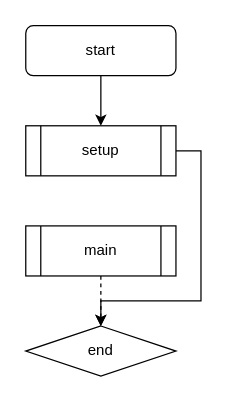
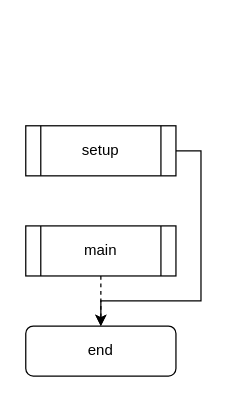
node "start": removed
edge "start" -> "setup": removed
node "end": shape diamond -> rounded rectangle
